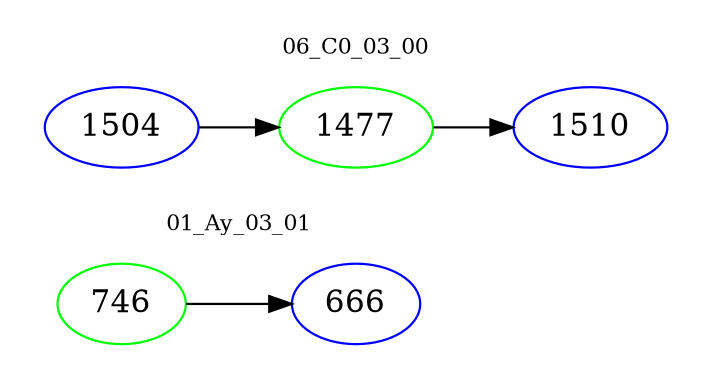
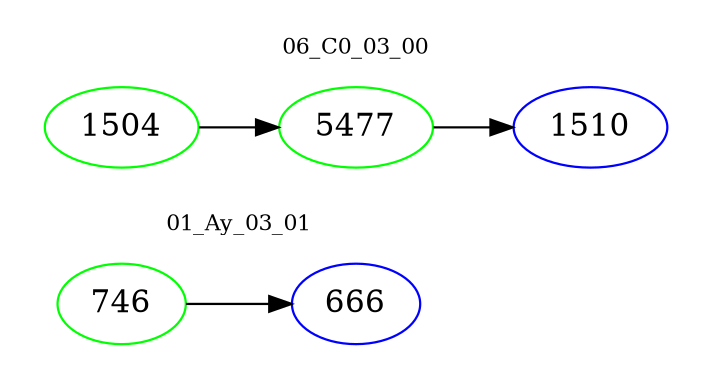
node "1504": color blue -> green
node "1477": label "1477" -> "5477"
